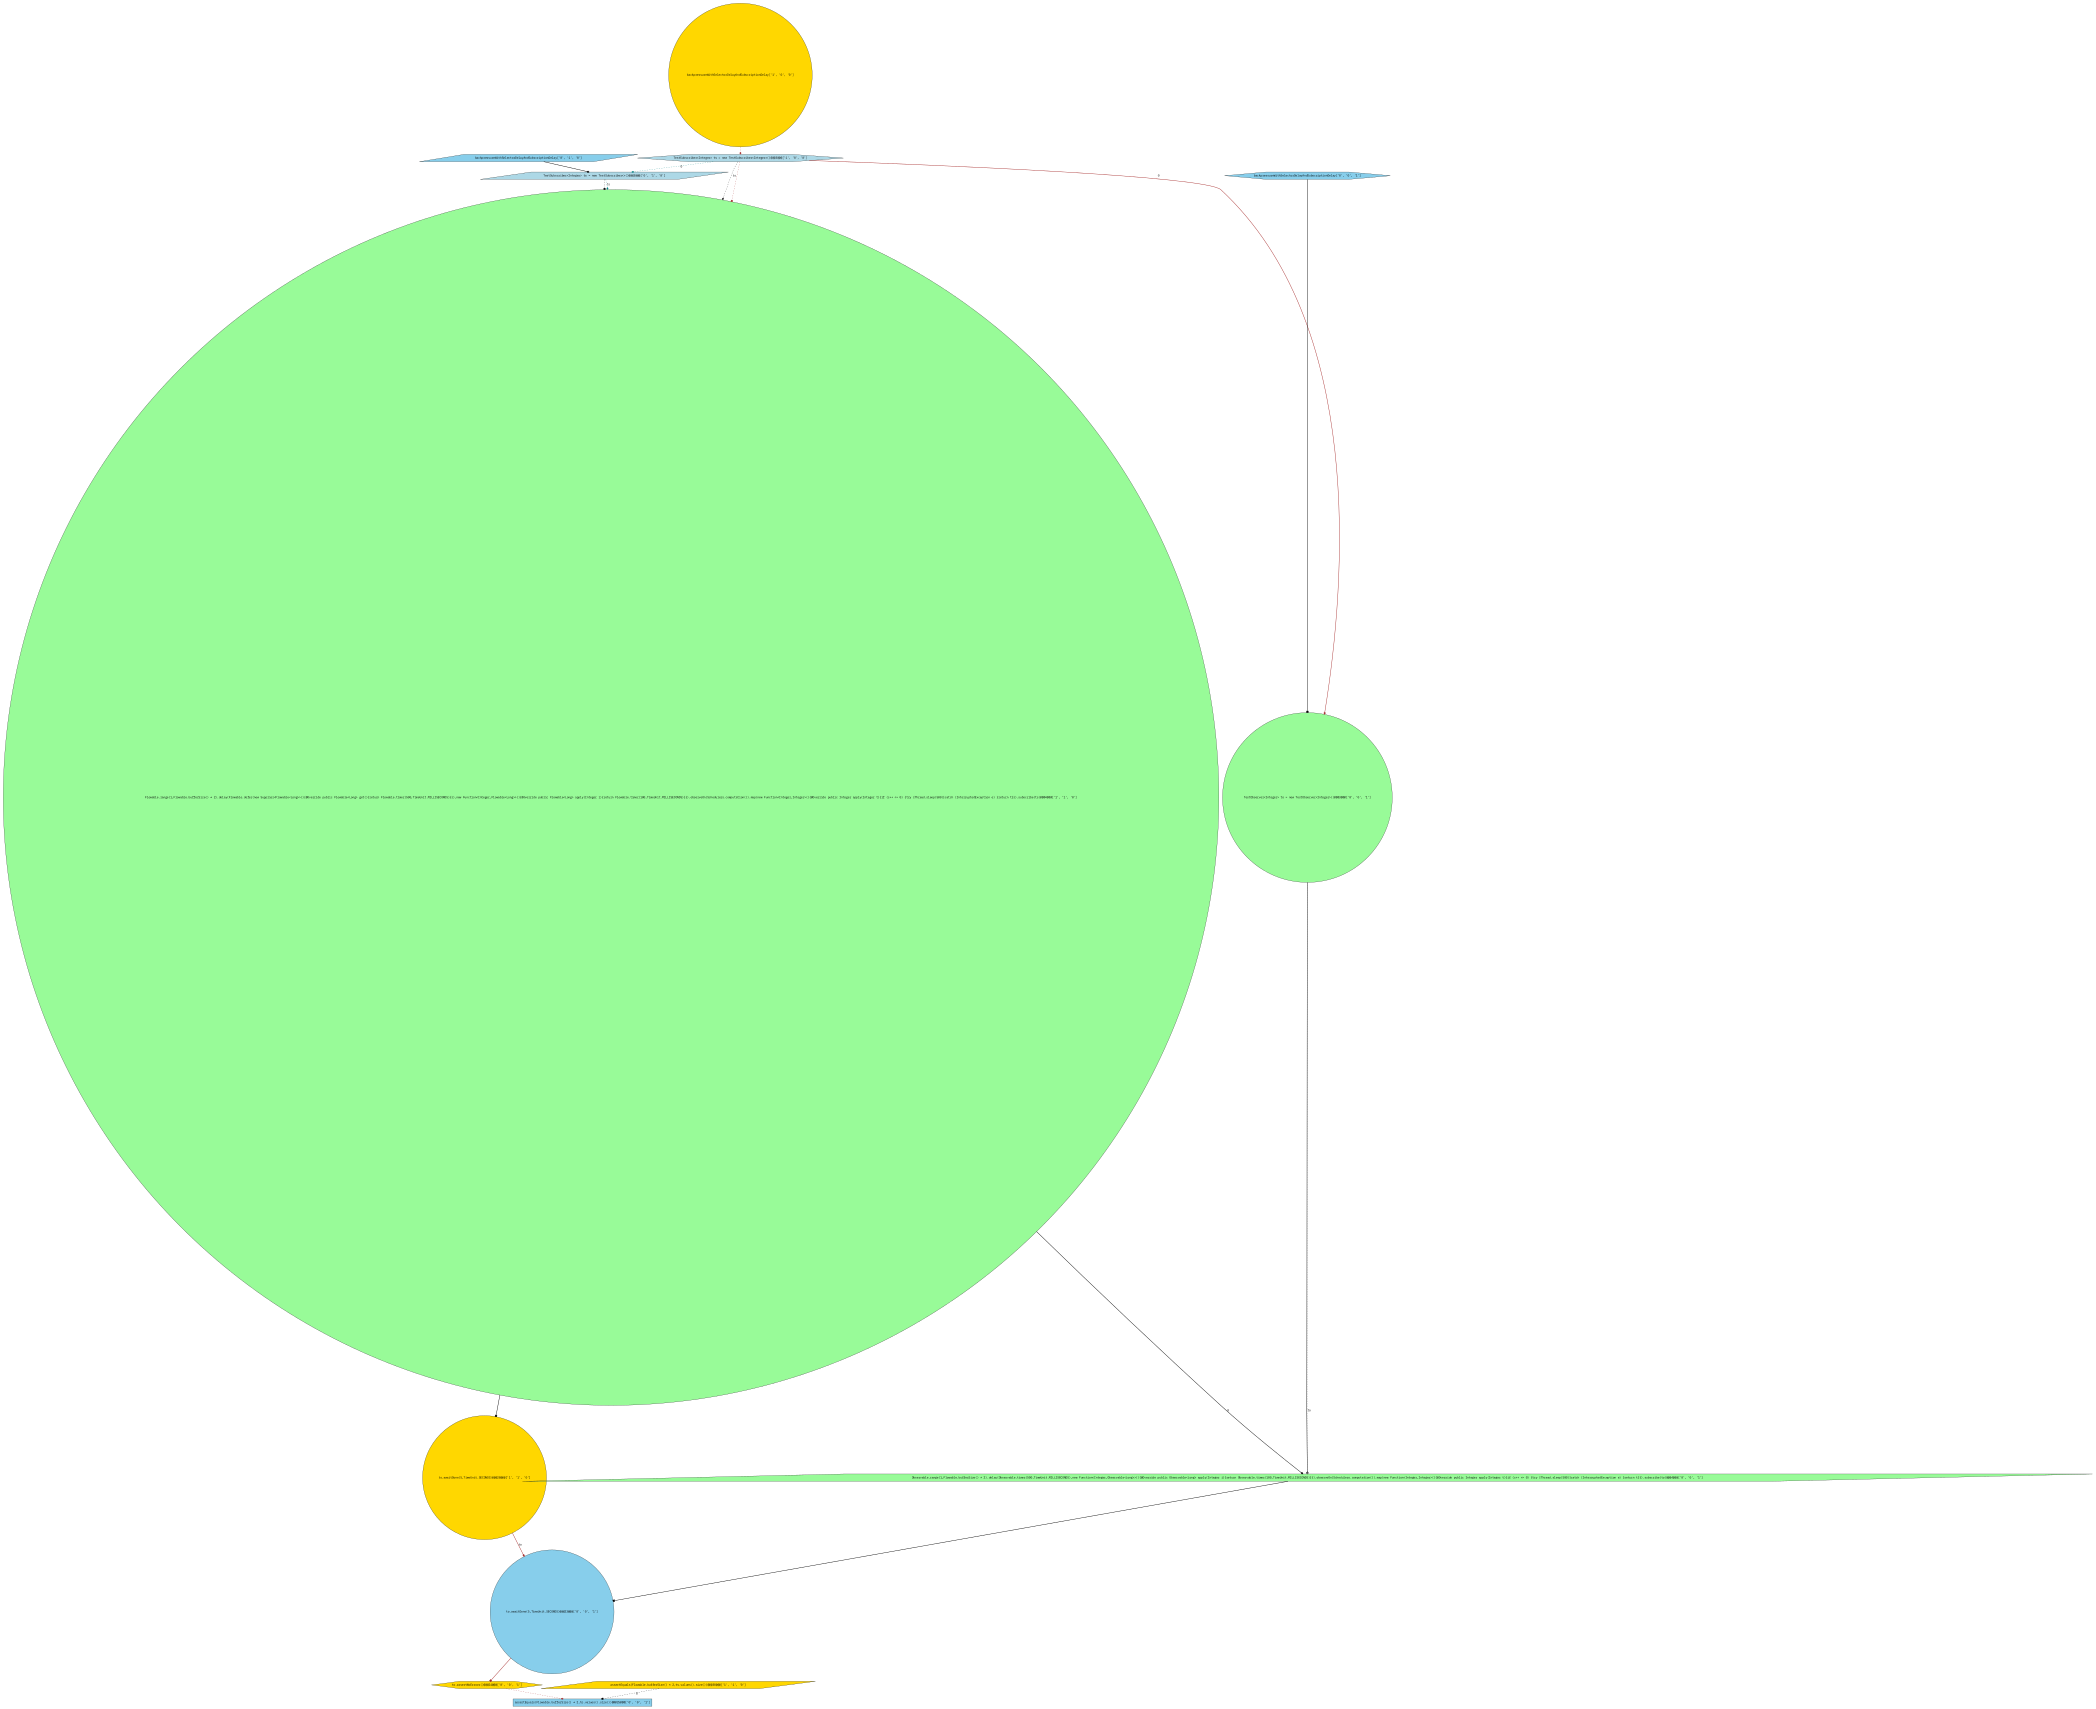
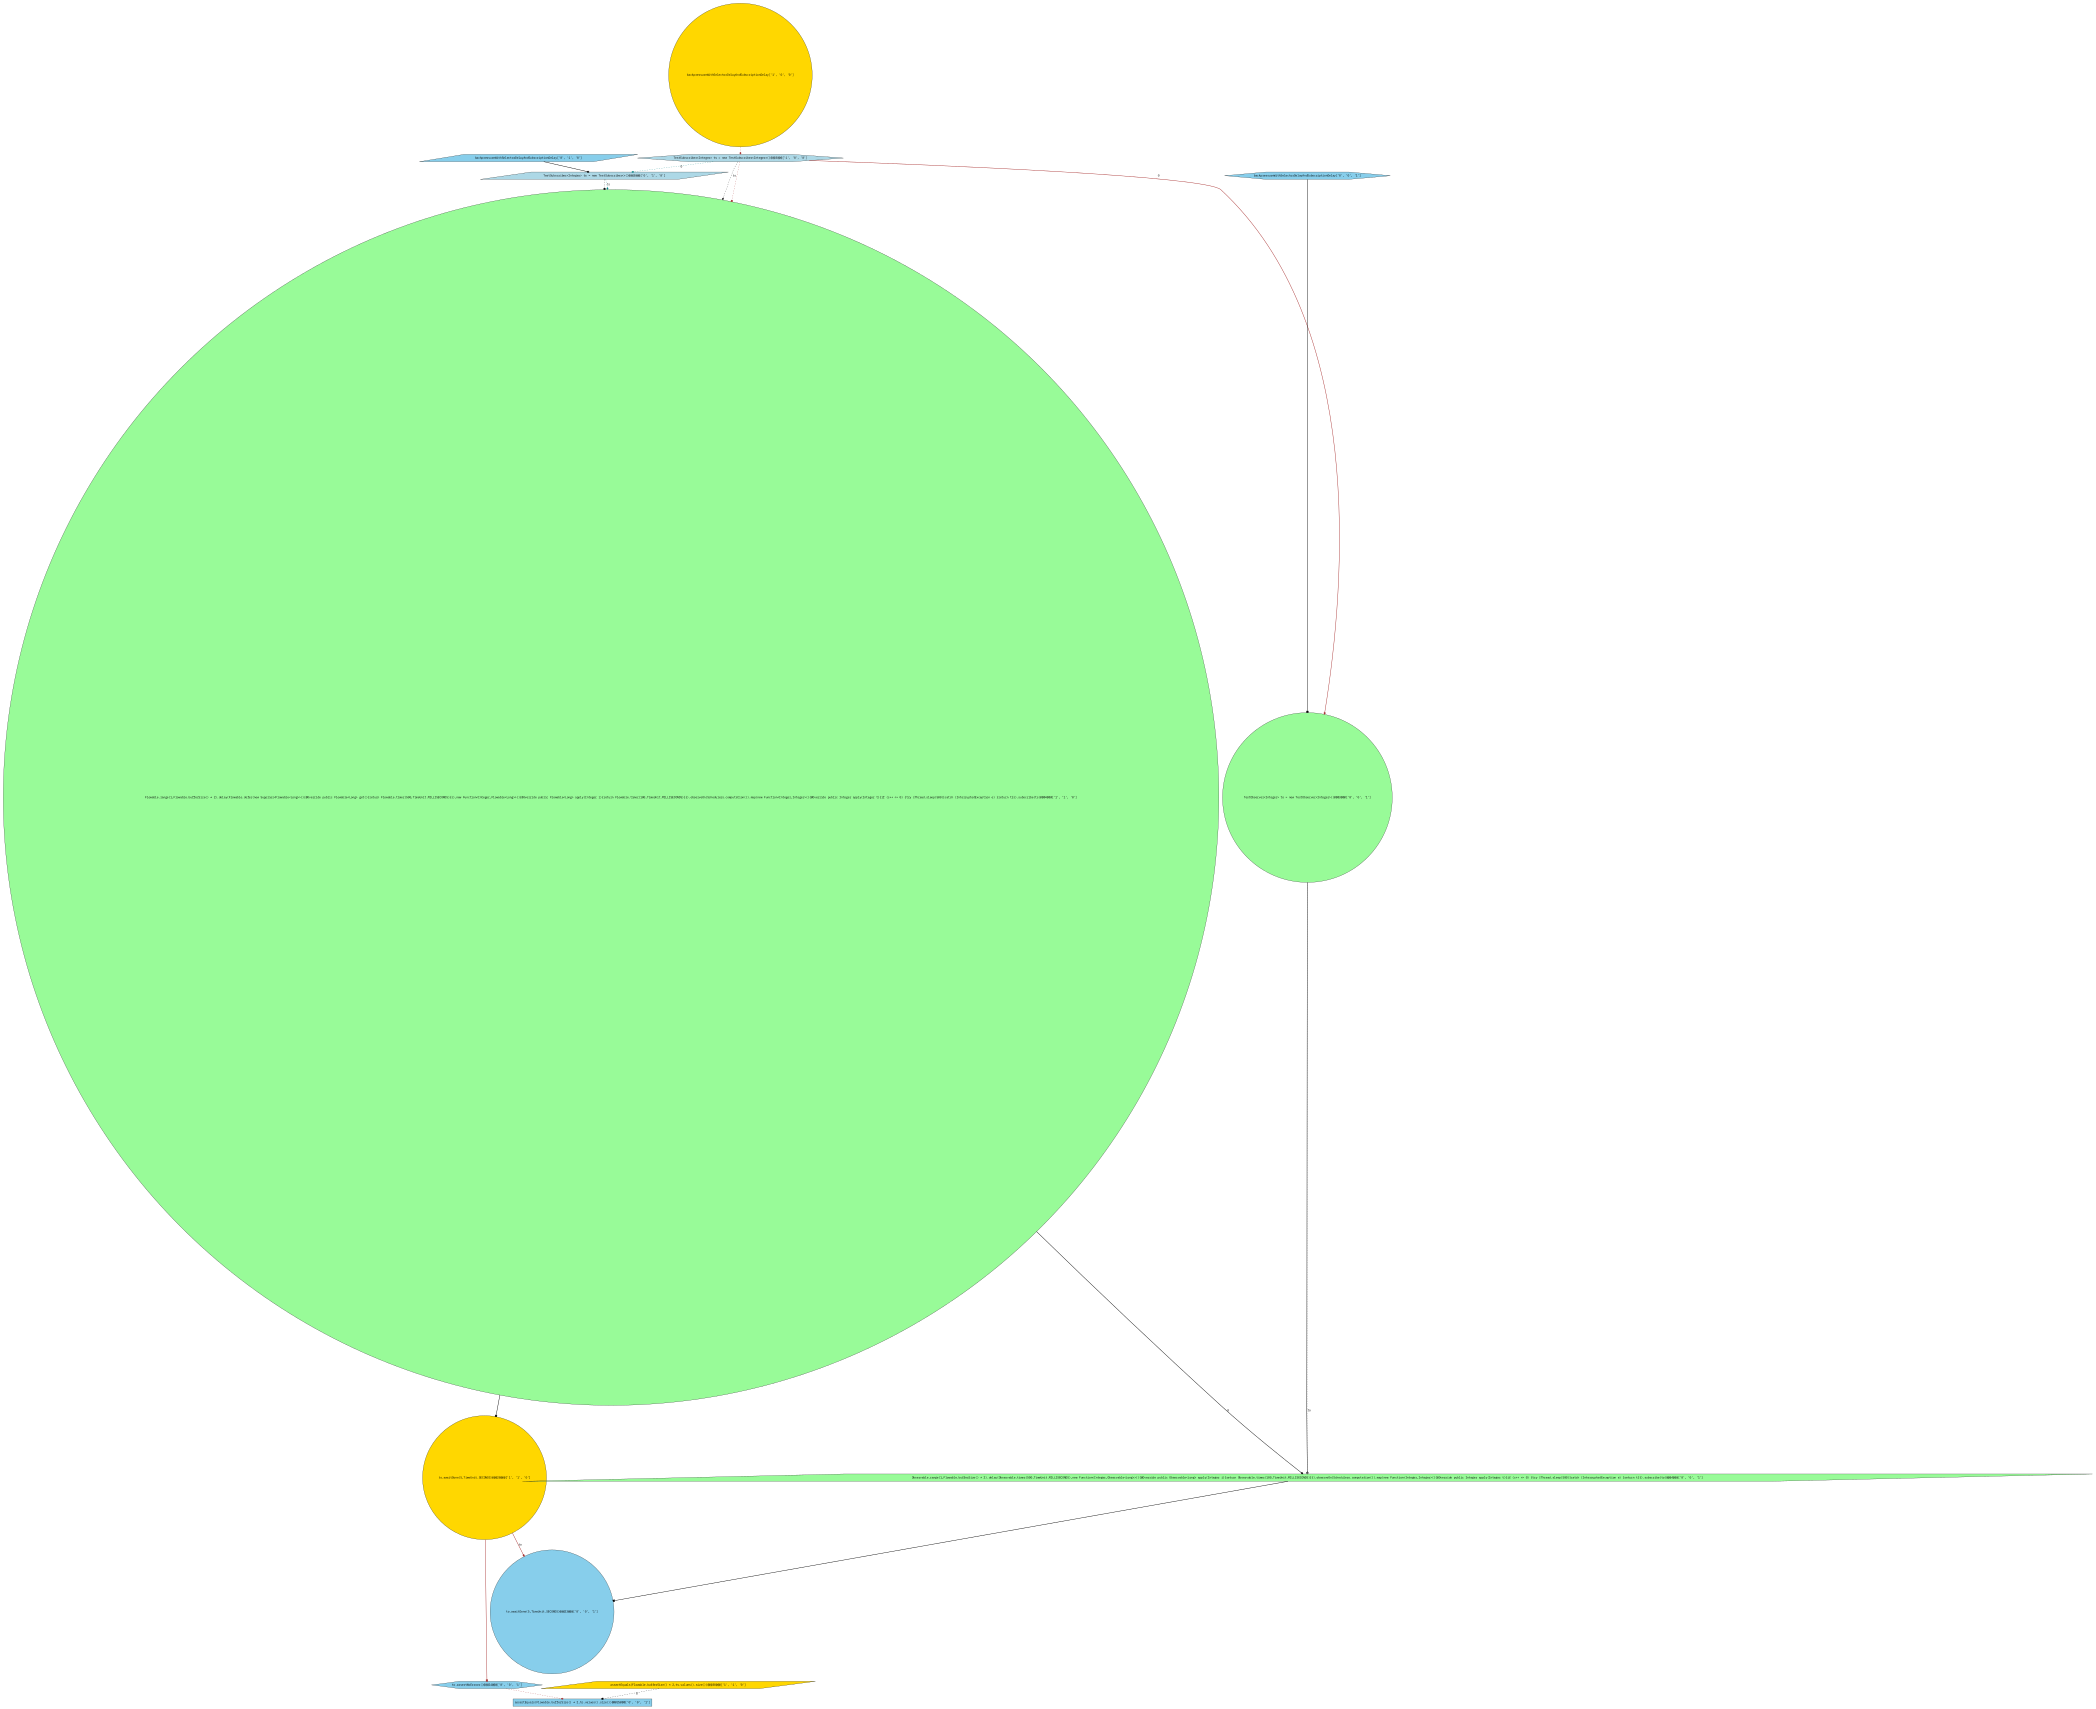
edge "to.awaitDone(5,TimeUnit.SECONDS)@@@23@@@['0', '0', '1']" -> "to.assertNoErrors()@@@24@@@['0', '0', '1']": now "ts.awaitDone(5,TimeUnit.SECONDS)@@@28@@@['1', '1', '0']" -> "to.assertNoErrors()@@@24@@@['0', '0', '1']"
node "to.assertNoErrors()@@@24@@@['0', '0', '1']": fillcolor gold -> skyblue
